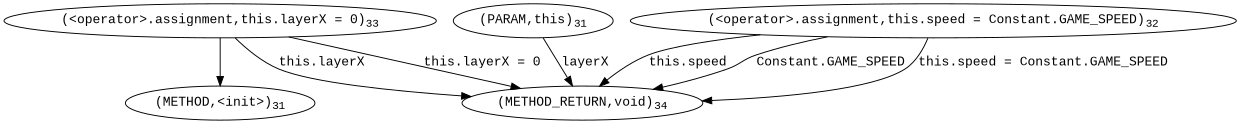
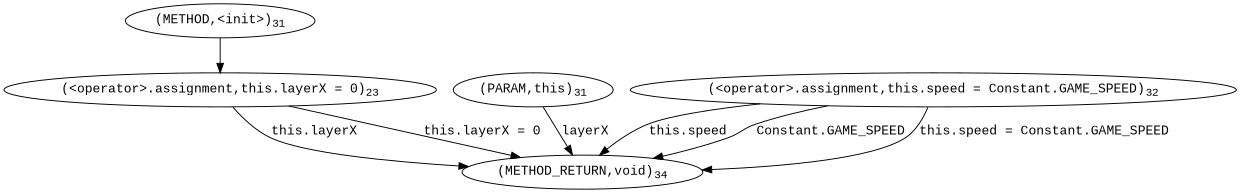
node "(<operator>.assignment,this.layerX = 0)": text "33" -> "23"
edge "(<operator>.assignment,this.layerX = 0)" -> "(METHOD,<init>)": reversed
